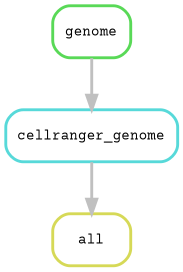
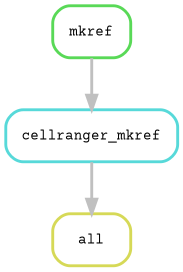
node "genome": label "genome" -> "mkref"
node "cellranger_genome": label "cellranger_genome" -> "cellranger_mkref"
